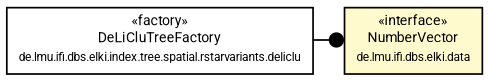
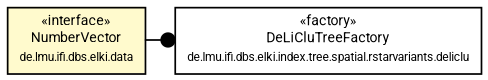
edge "DeLiCluTreeFactory" -> "NumberVector": reversed
